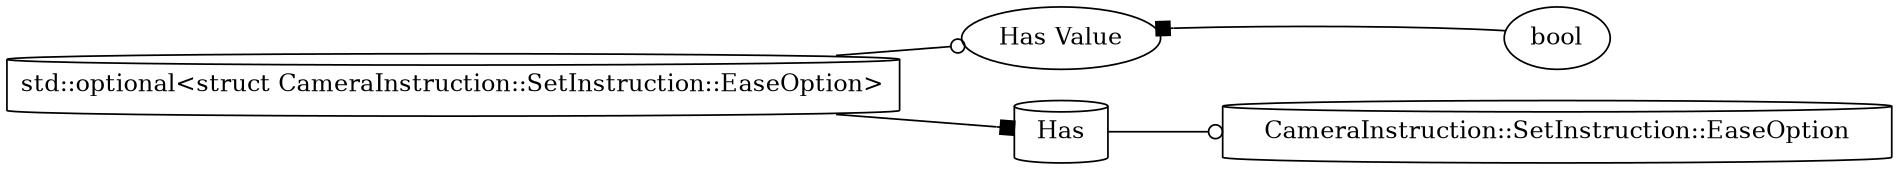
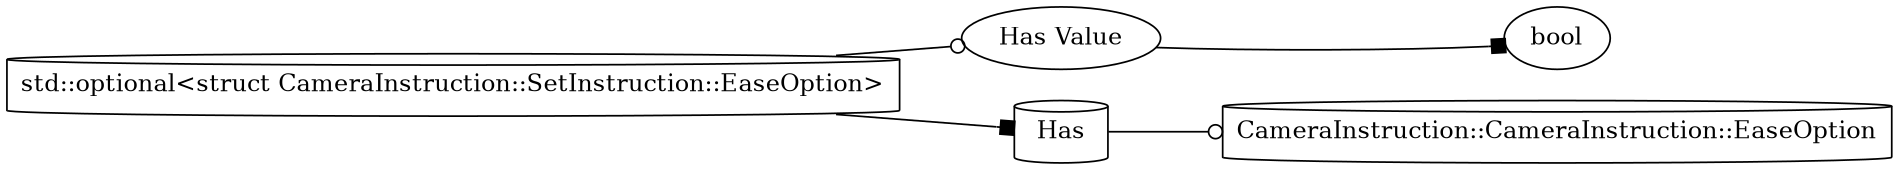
edge "bool" -> "Has Value": reversed
node "CameraInstruction::SetInstruction::EaseOption": label "CameraInstruction::SetInstruction::EaseOption" -> "CameraInstruction::CameraInstruction::EaseOption"
